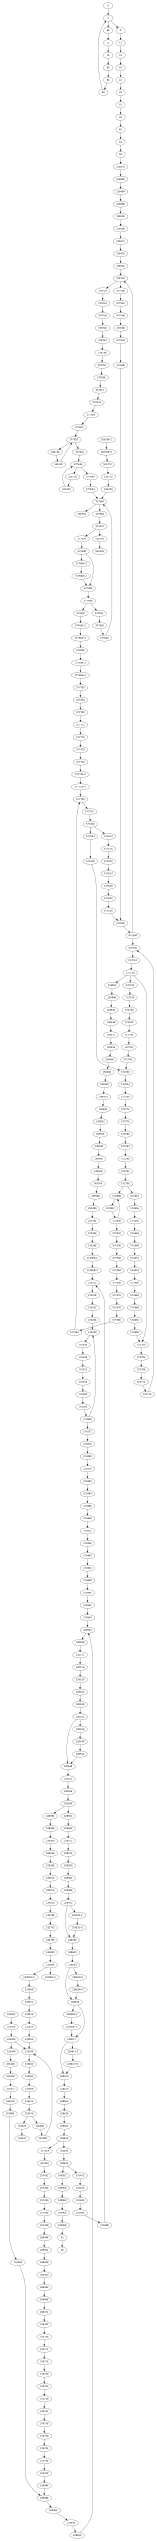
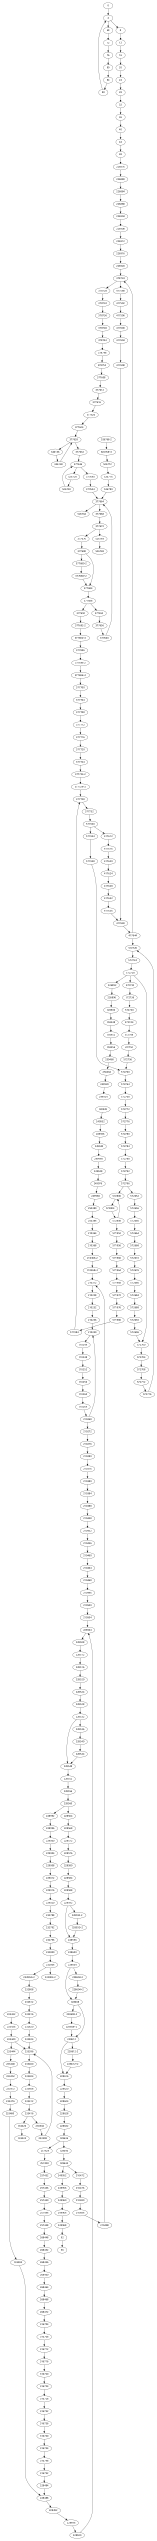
edge "249924" -> "249928": removed
